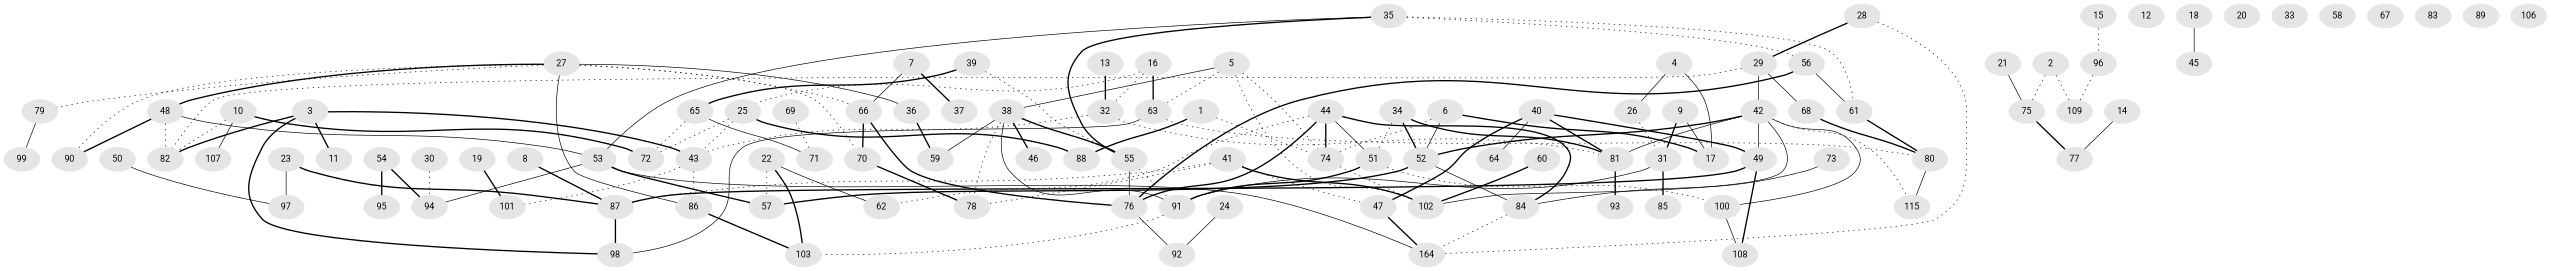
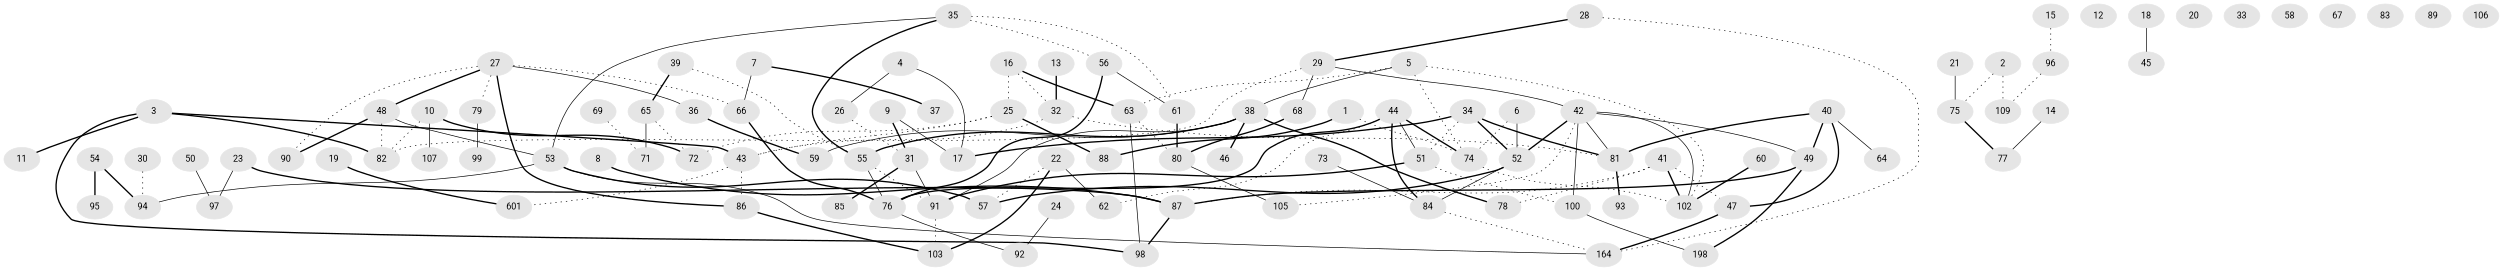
edge "6" -- "17": now "34" -- "17"
edge "38" -- "78": style dotted -> bold
node "70": removed
edge "27" -- "86": style solid -> bold
node "101": label "101" -> "601"
node "115": label "115" -> "105"
node "108": label "108" -> "198"
